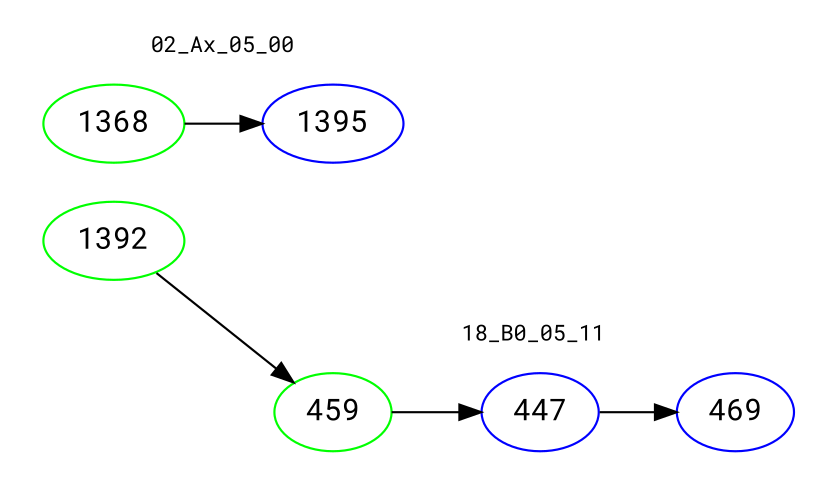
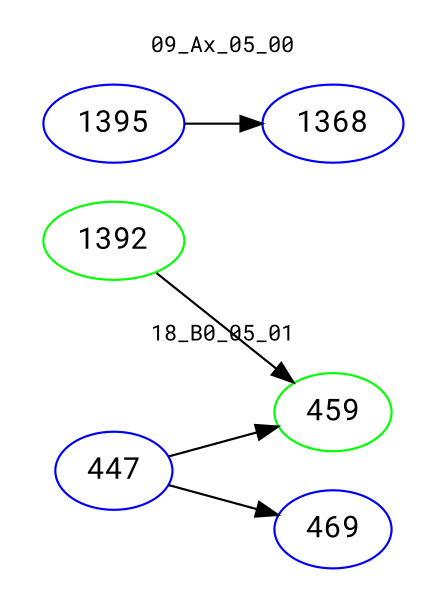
cluster "02_Ax_05_00": label "02_Ax_05_00" -> "09_Ax_05_00"
node "1368": color green -> blue
edge "1368" -> "1395": reversed
cluster "18_B0_05_11": label "18_B0_05_11" -> "18_B0_05_01"
edge "459" -> "447": reversed
